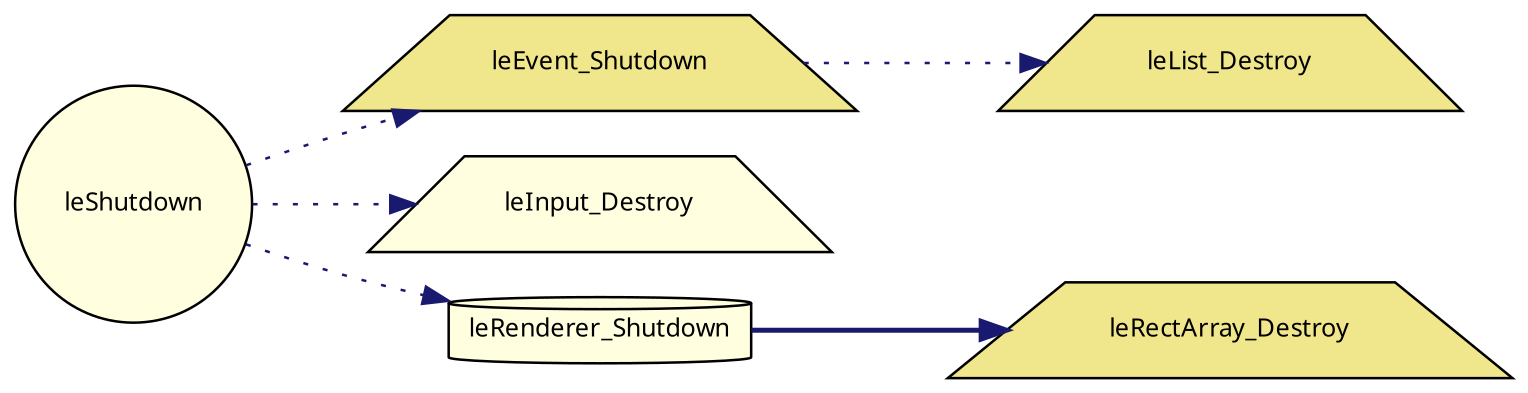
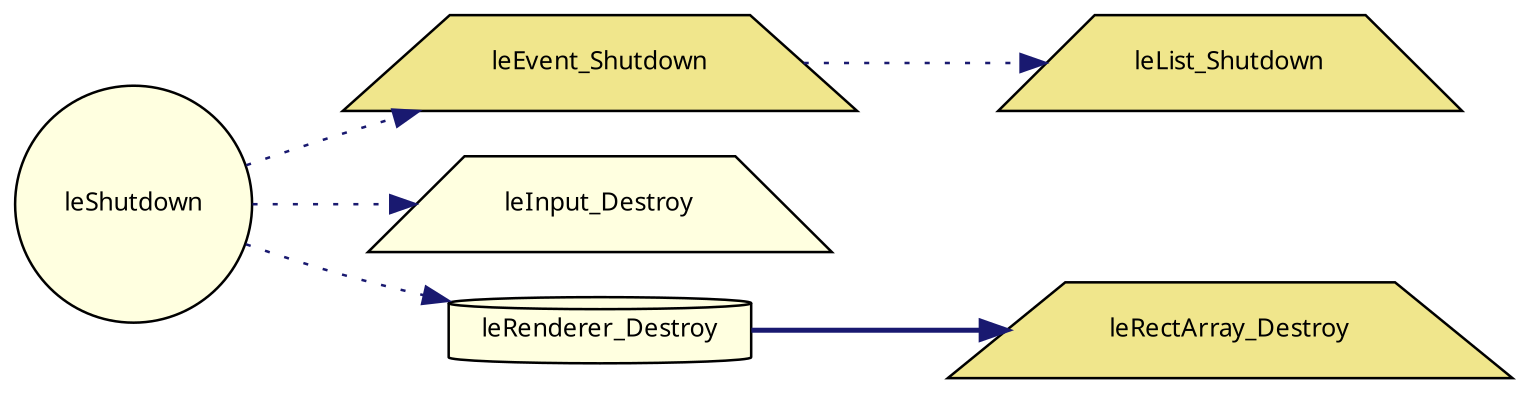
node "leList_Destroy": label "leList_Destroy" -> "leList_Shutdown"
node "leRenderer_Shutdown": label "leRenderer_Shutdown" -> "leRenderer_Destroy"
